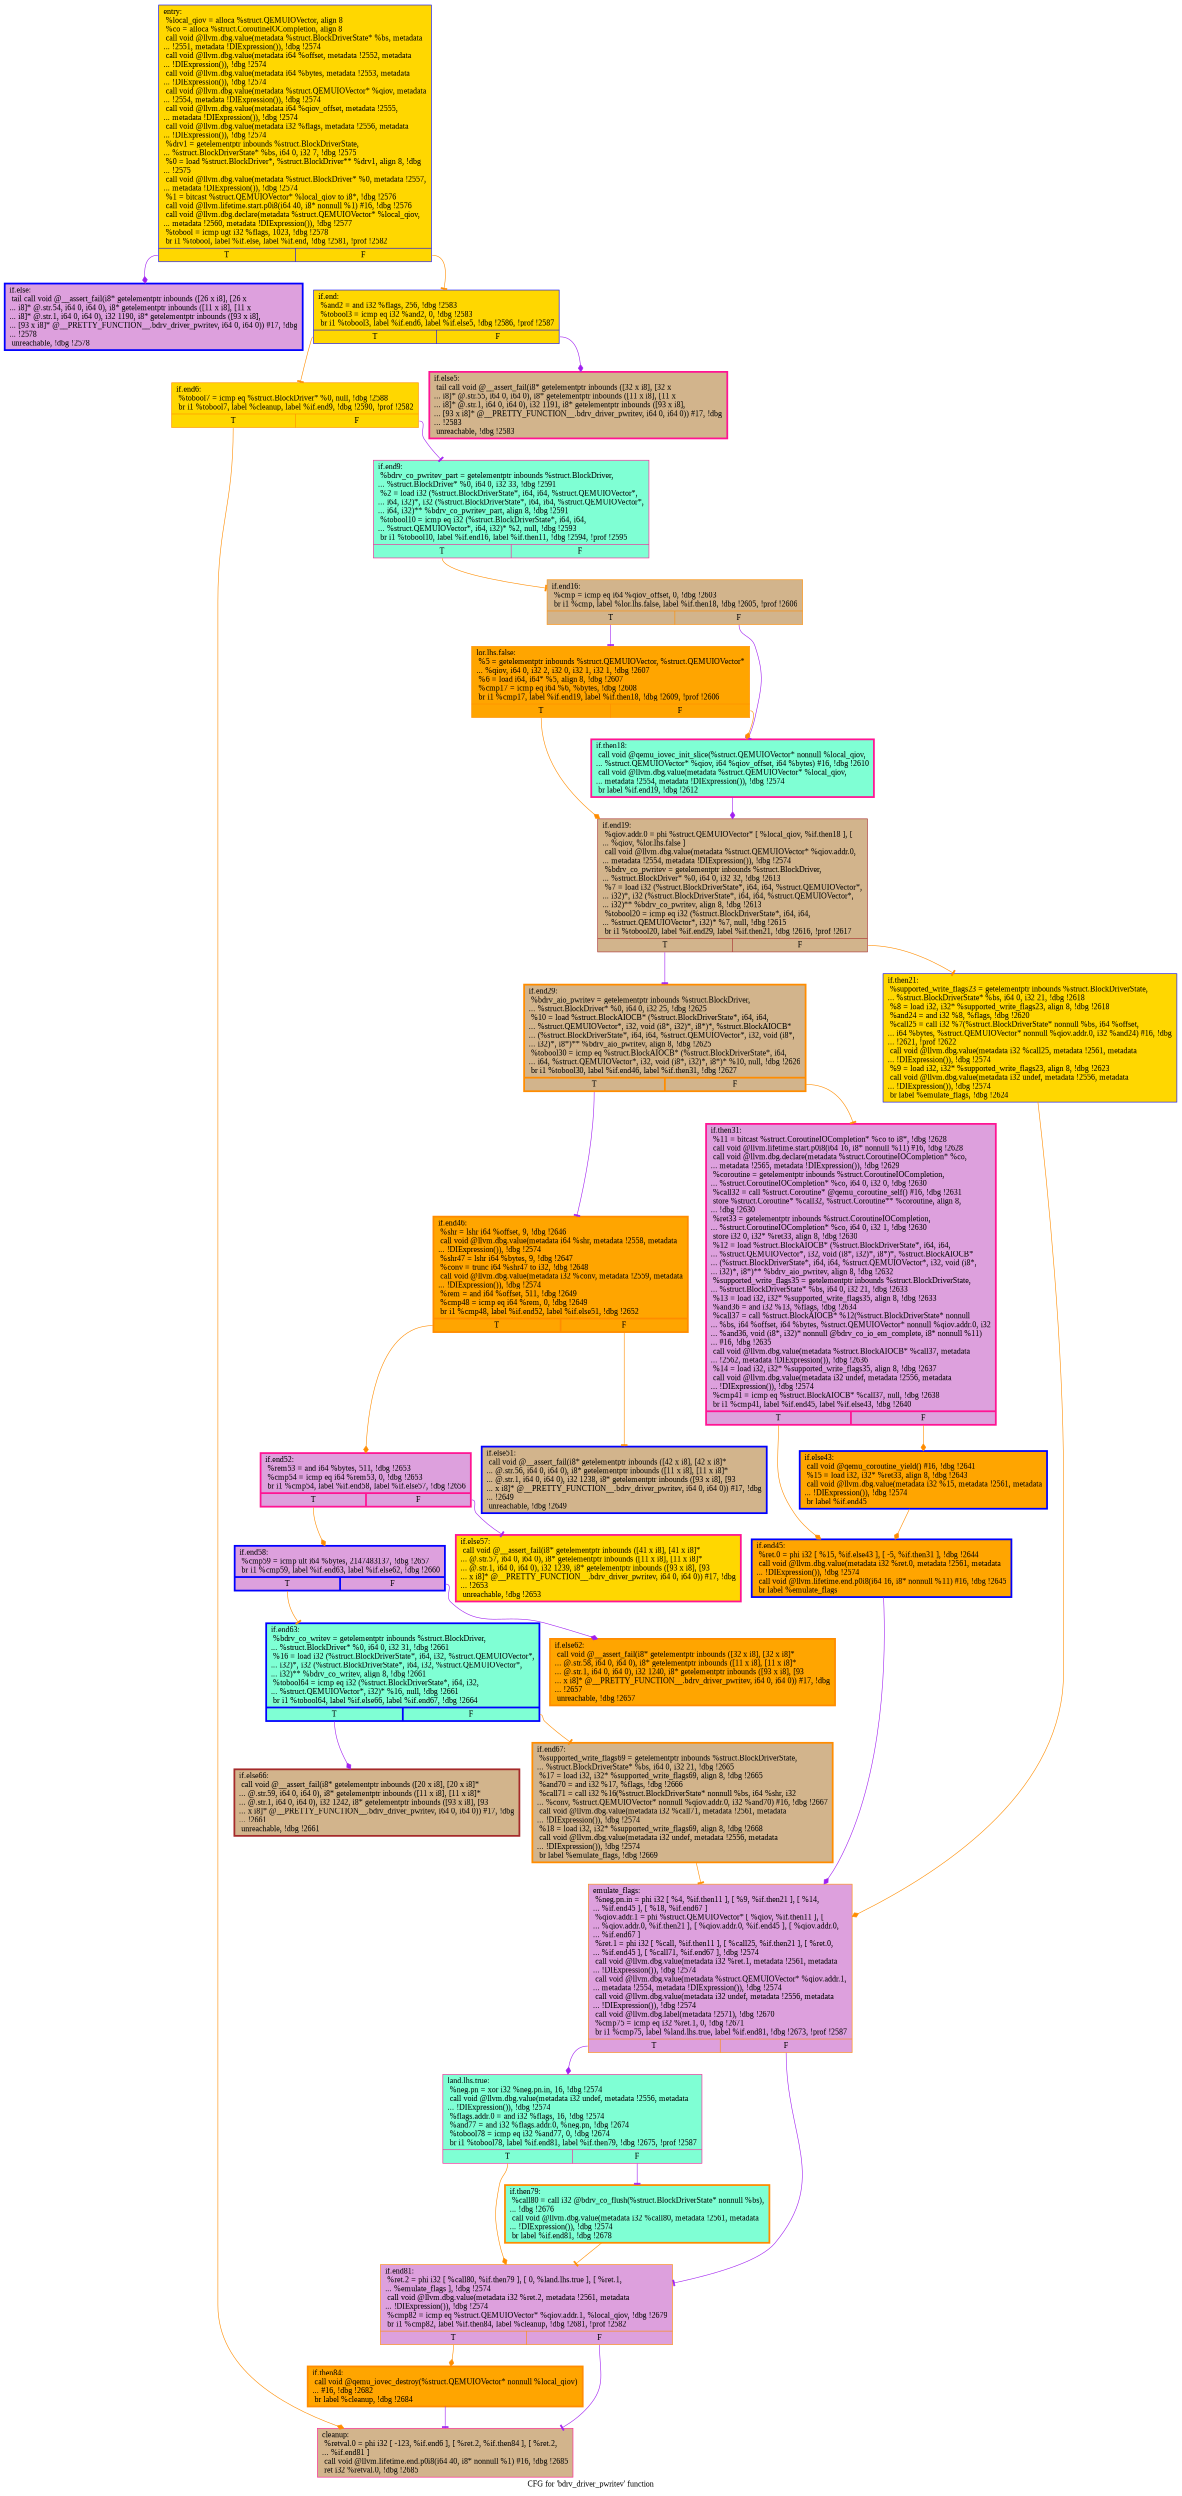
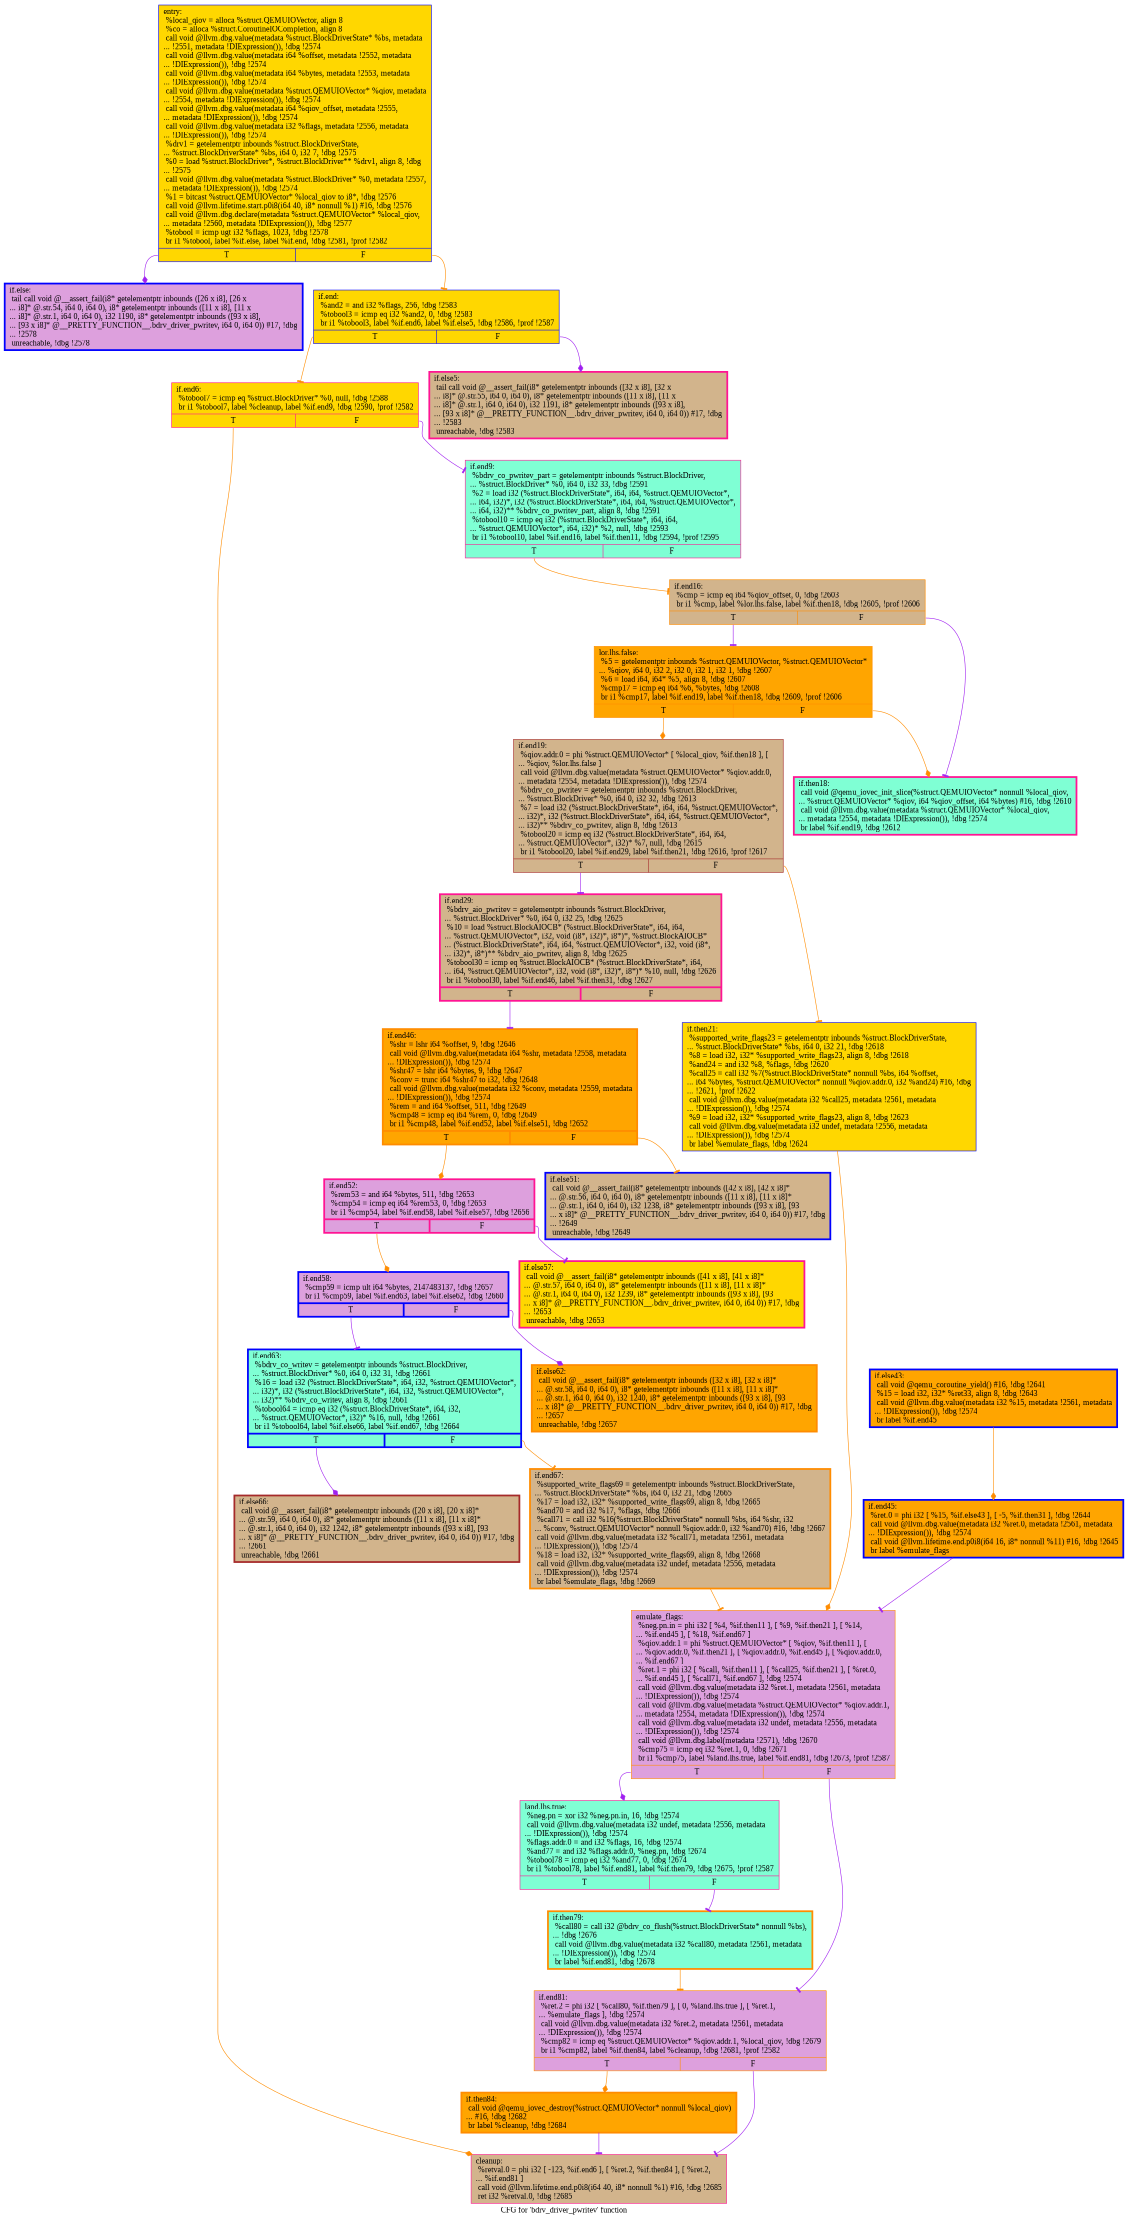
node "if.end6:": color darkorange -> deeppink
edge "if.then18:" -> "if.end19:": removed
node "if.end29:": color darkorange -> deeppink
node "if.then31:": removed
edge "if.end58:" -> "if.end63:": color darkorange -> purple
edge "if.end45:" -> "emulate_flags:": arrowhead diamond -> tee
edge "land.lhs.true:" -> "if.end81:": removed
